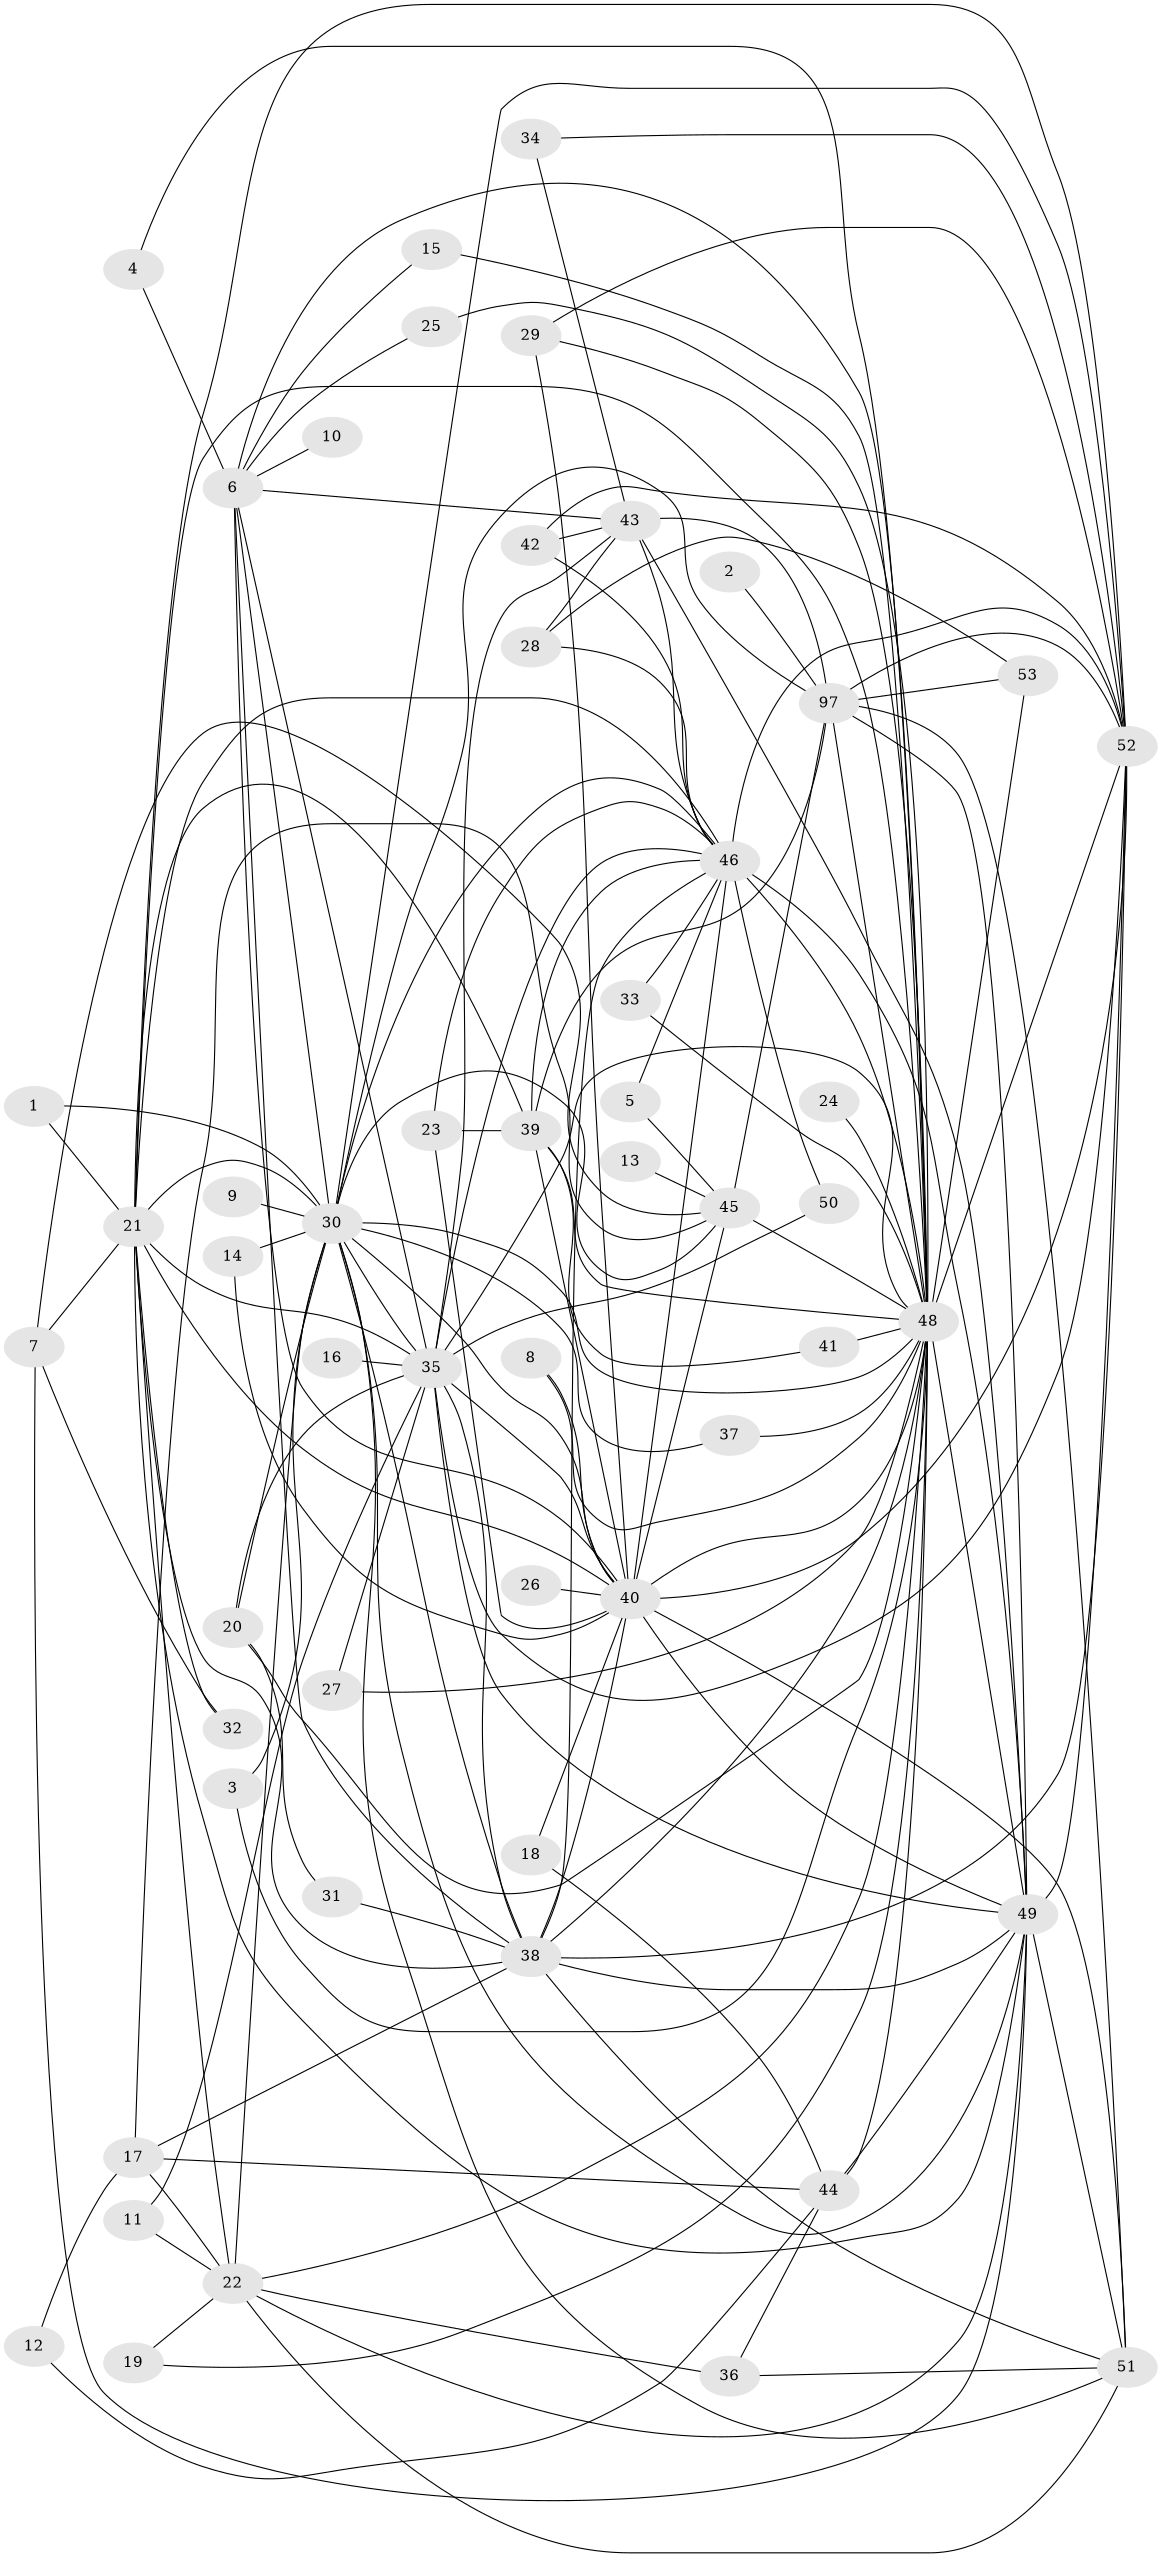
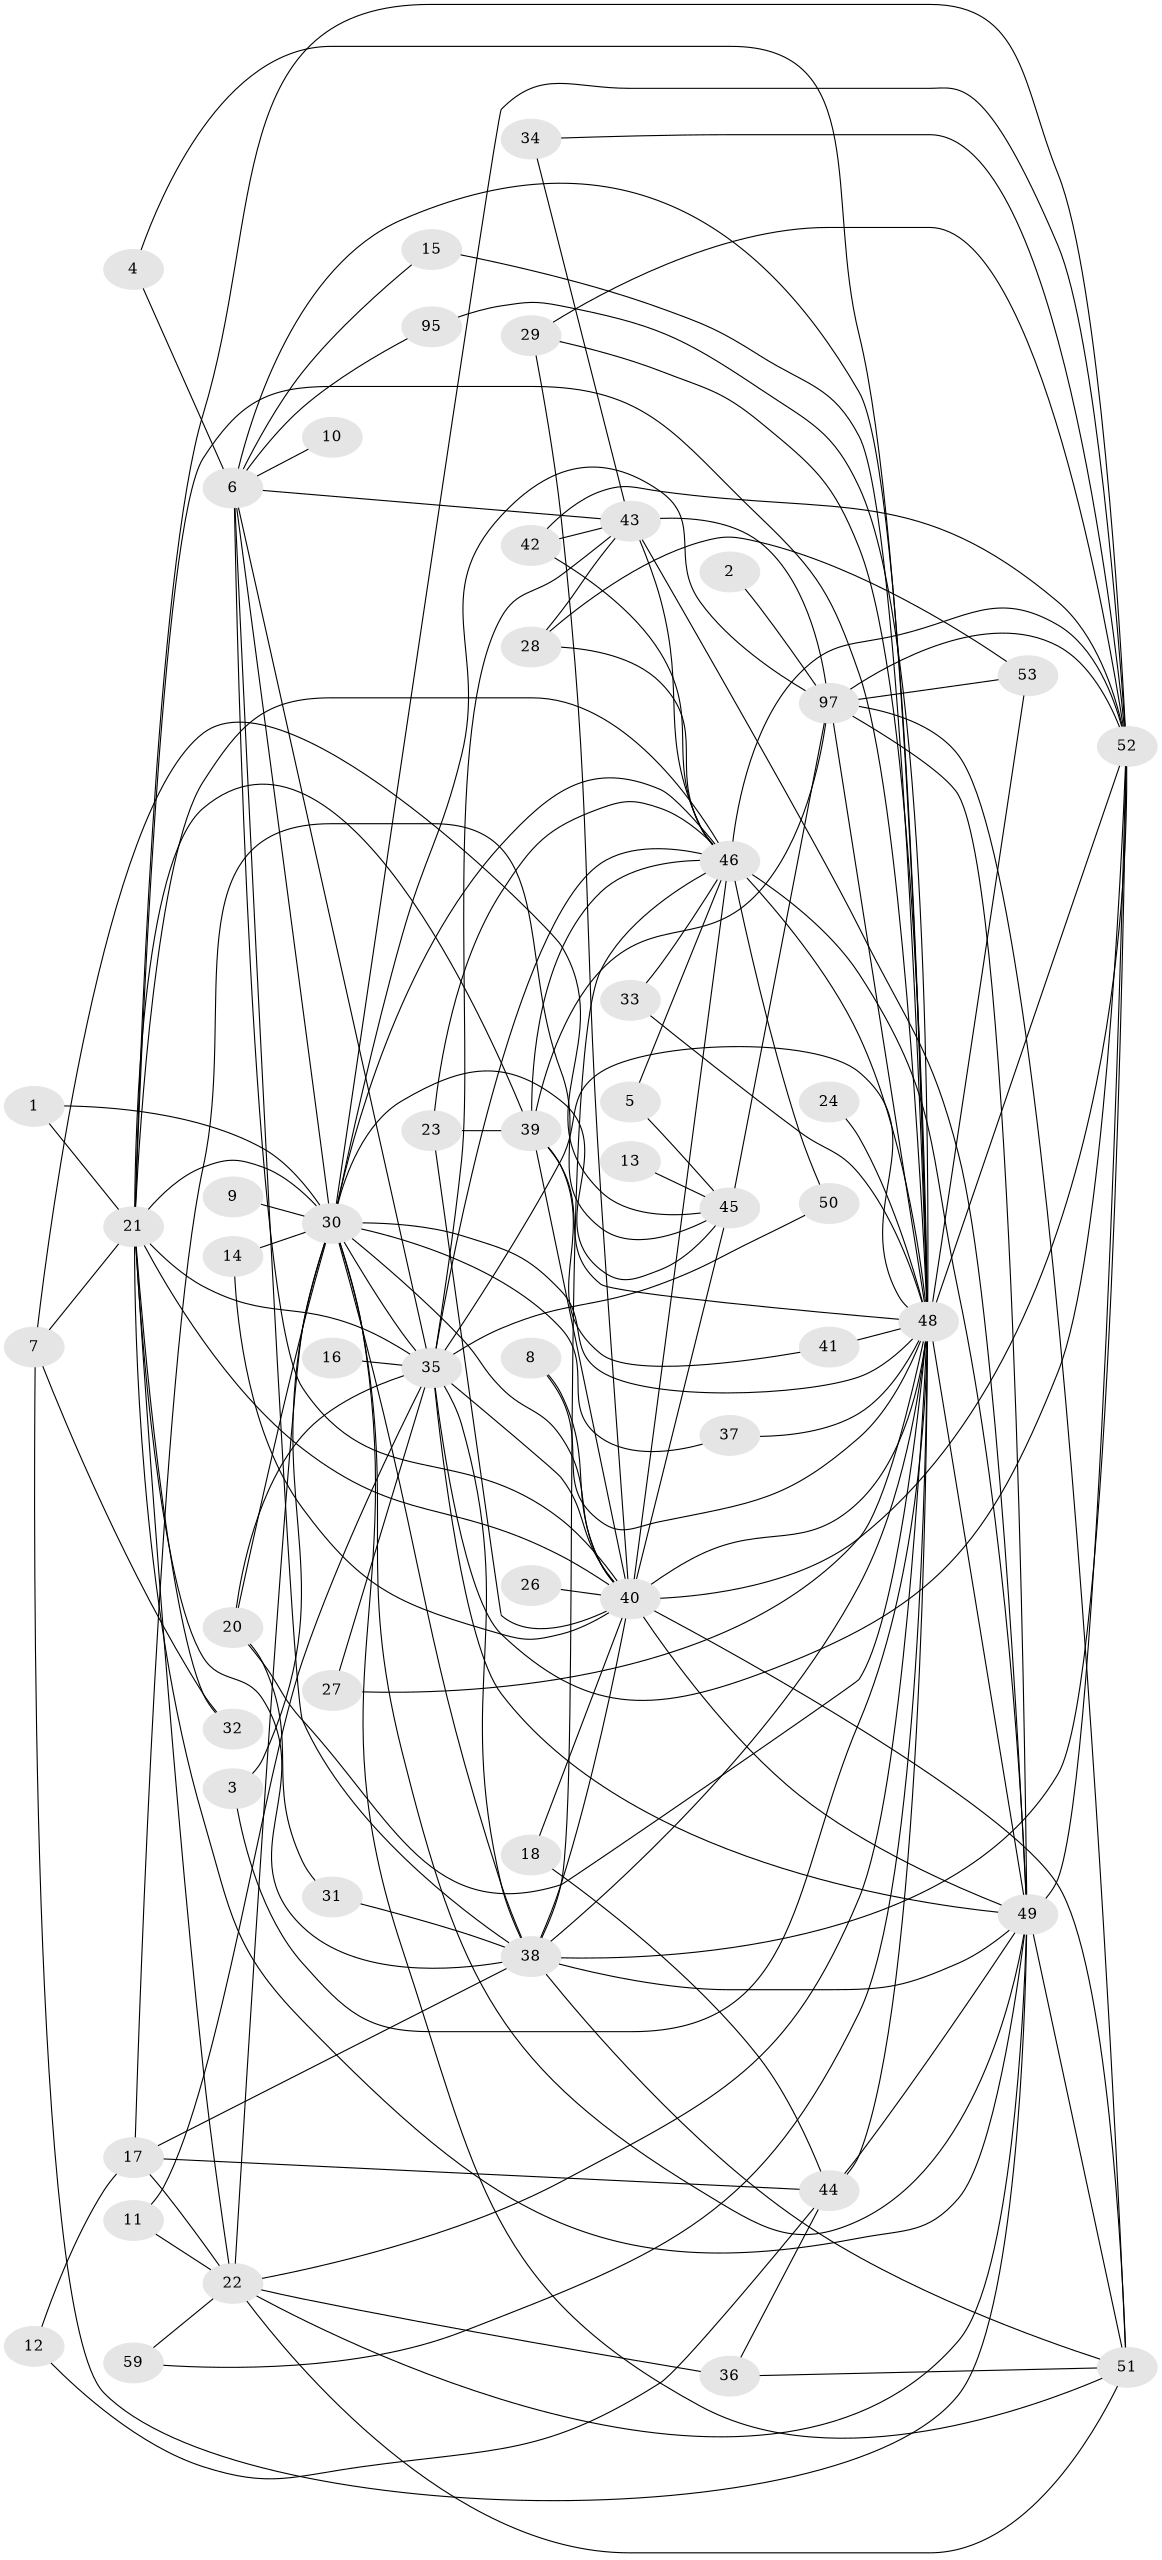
node "25": label "25" -> "95"
edge "45" -- "48": removed
node "19": label "19" -> "59"
